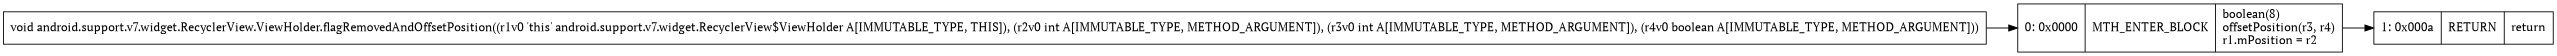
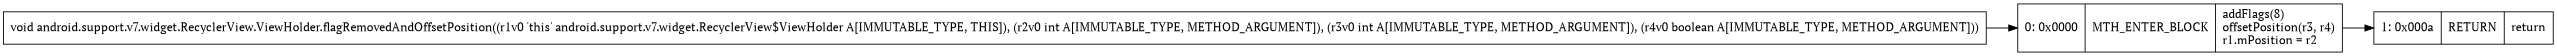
node "0: 0x0000": text "boolean(8)" -> "addFlags(8)"
